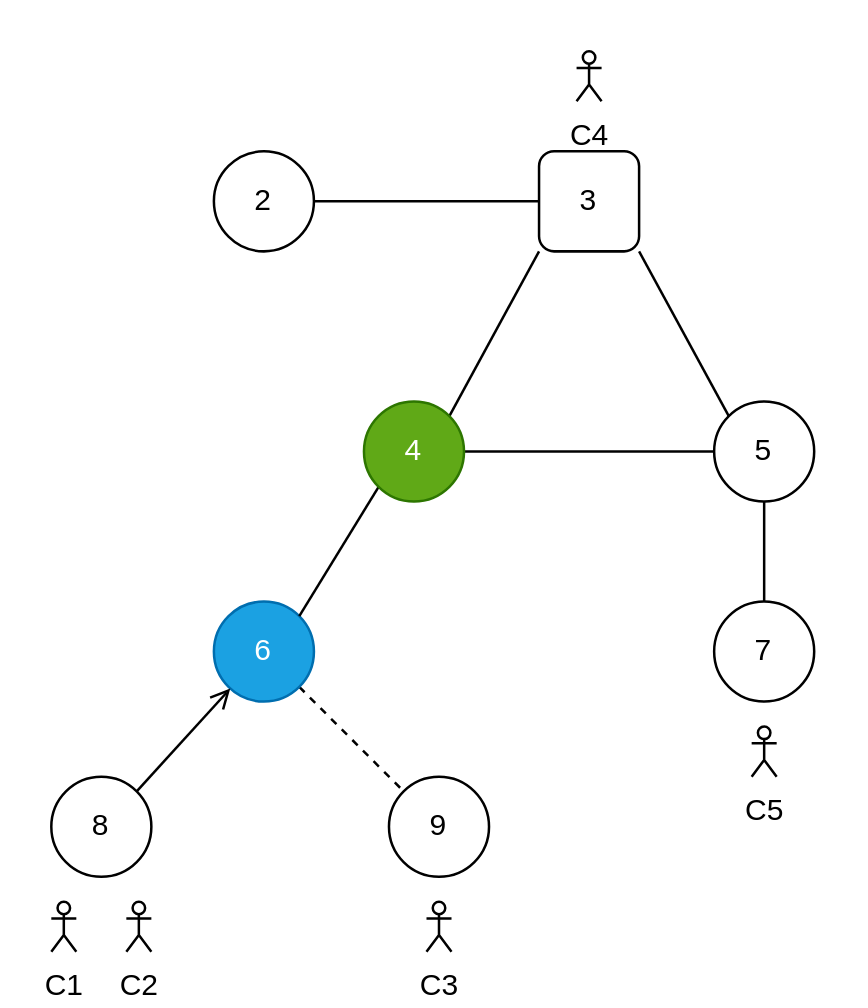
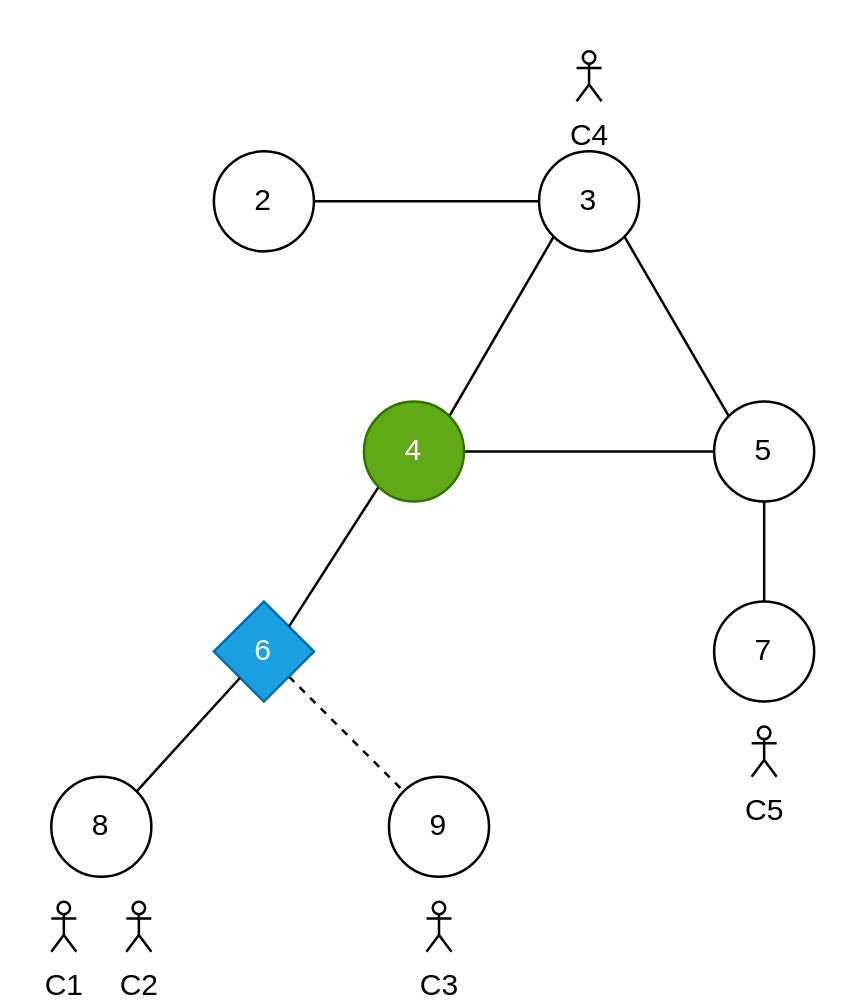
node "3": shape rounded rectangle -> ellipse
node "6": shape ellipse -> diamond
edge "8" -> "6": arrowhead open -> none
